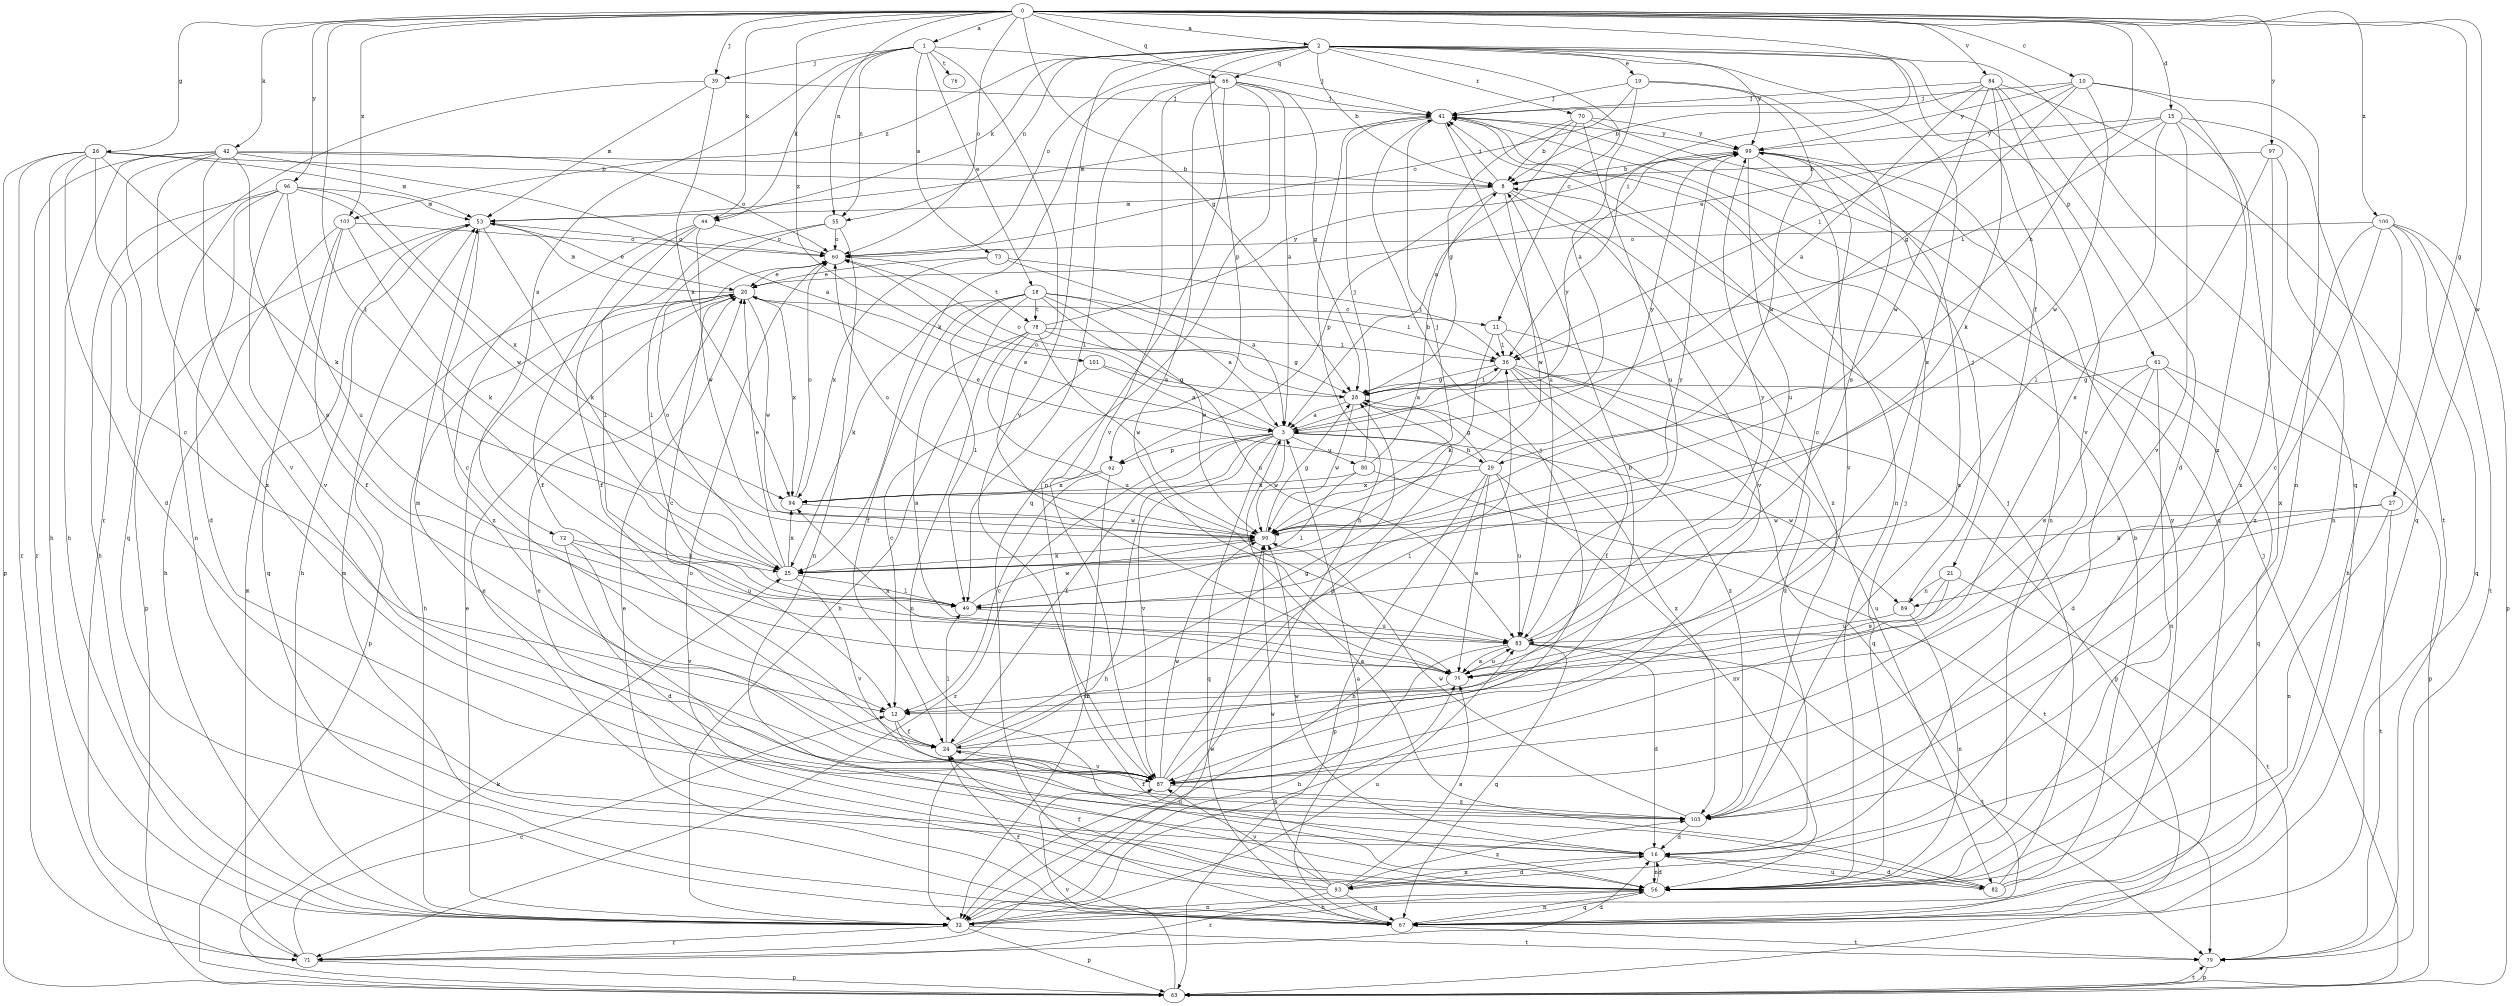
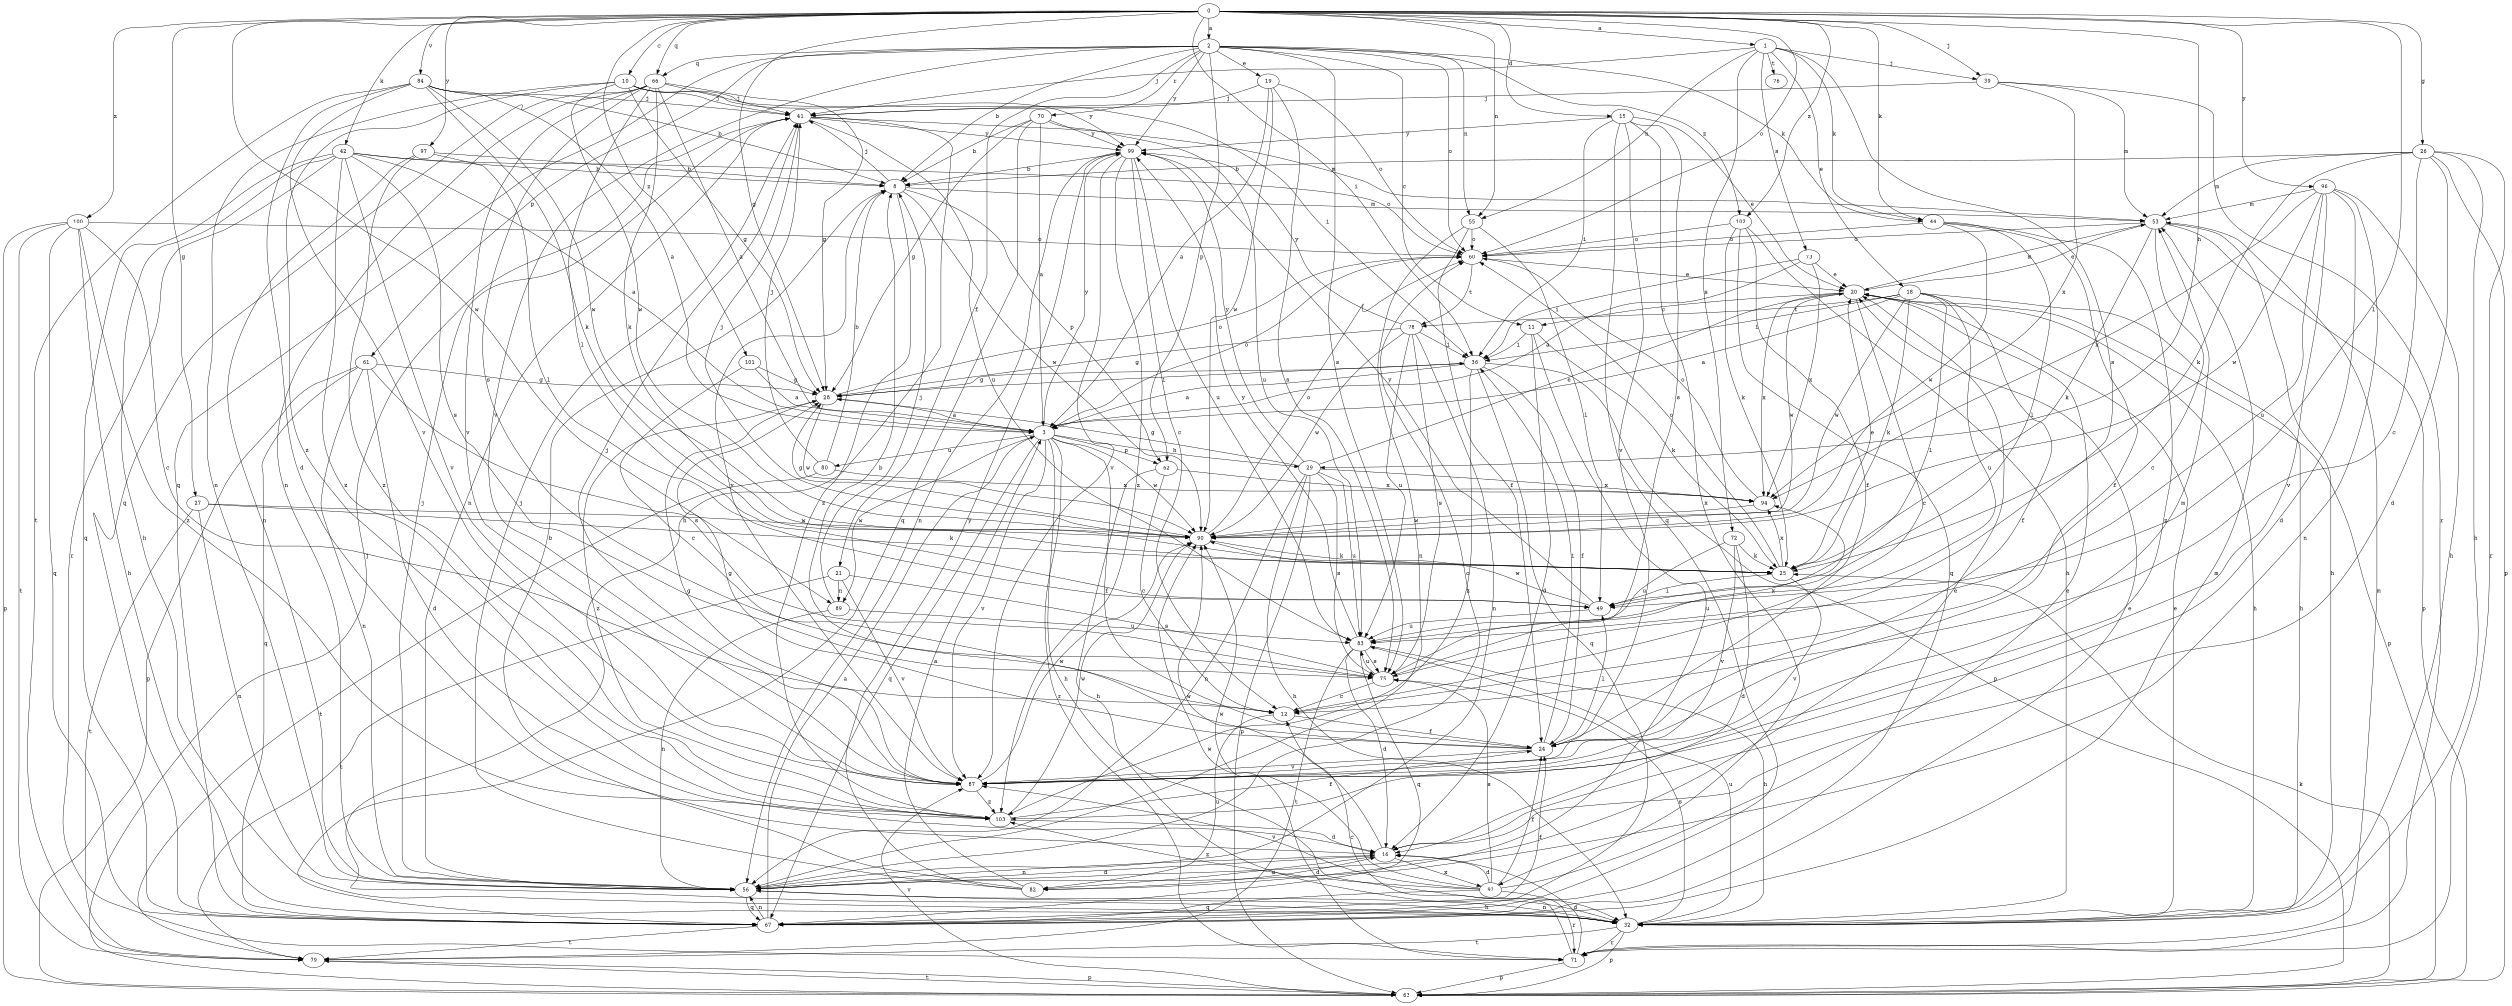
edge "89" -> "41": now "89" -> "8"
edge "80" -> "49": removed, label "l"
